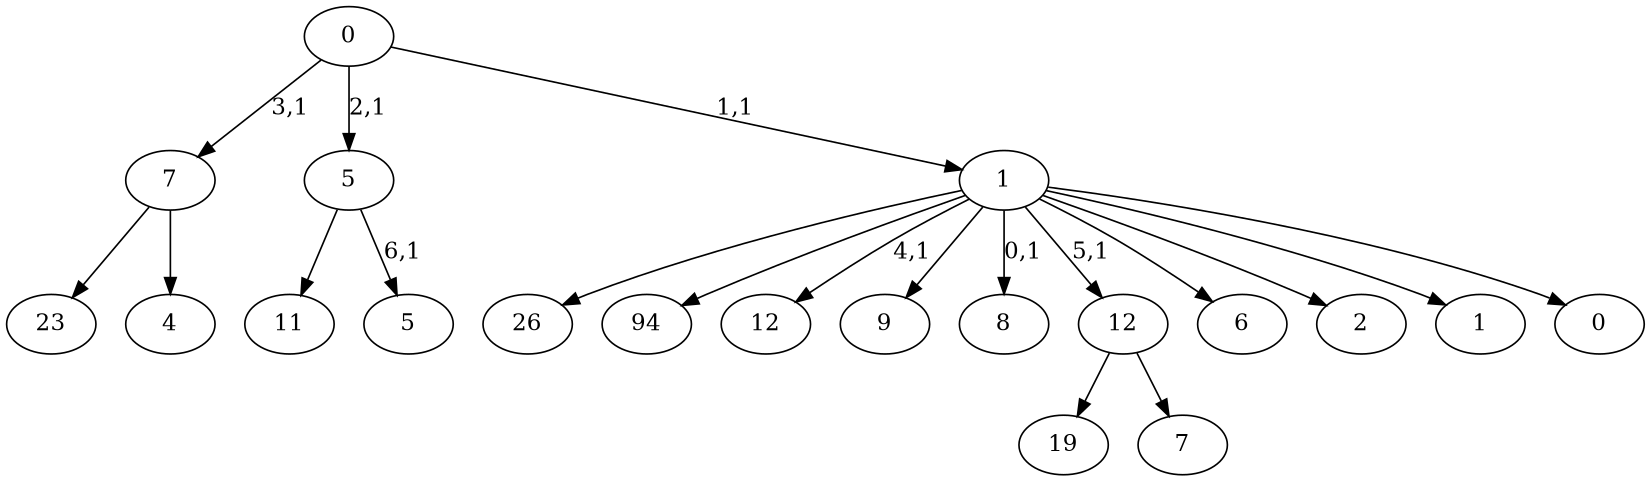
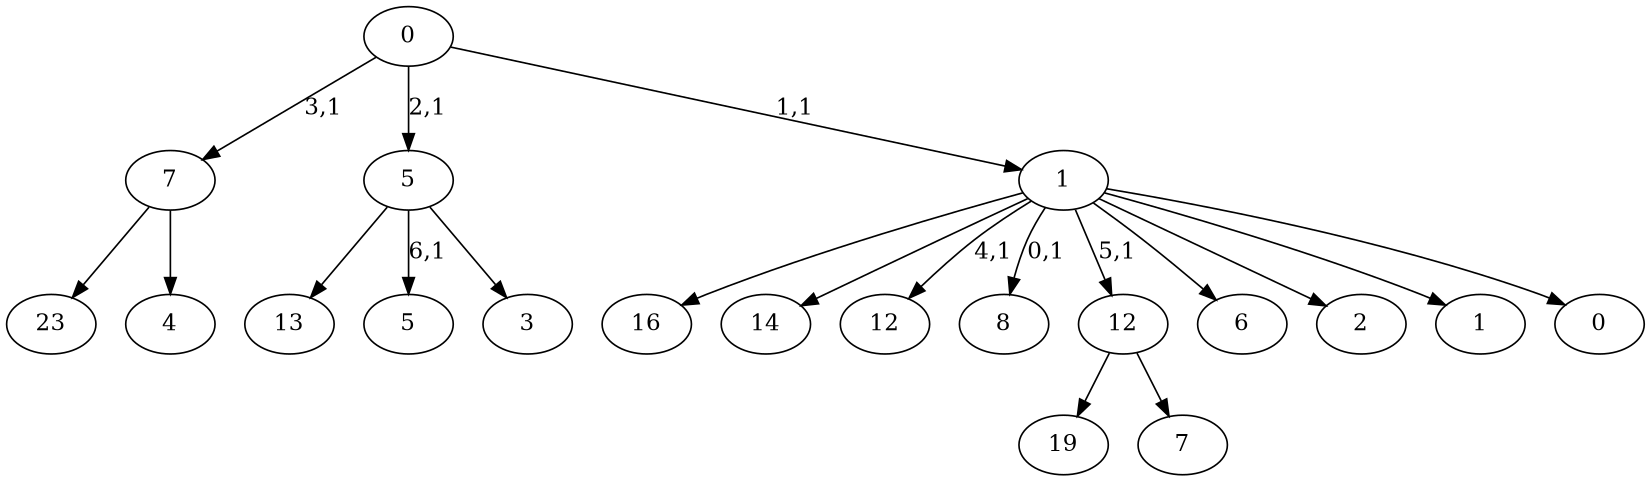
node "11": label "11" -> "13"
node "3": added
node "26": label "26" -> "16"
node "94": label "94" -> "14"
node "9": removed
